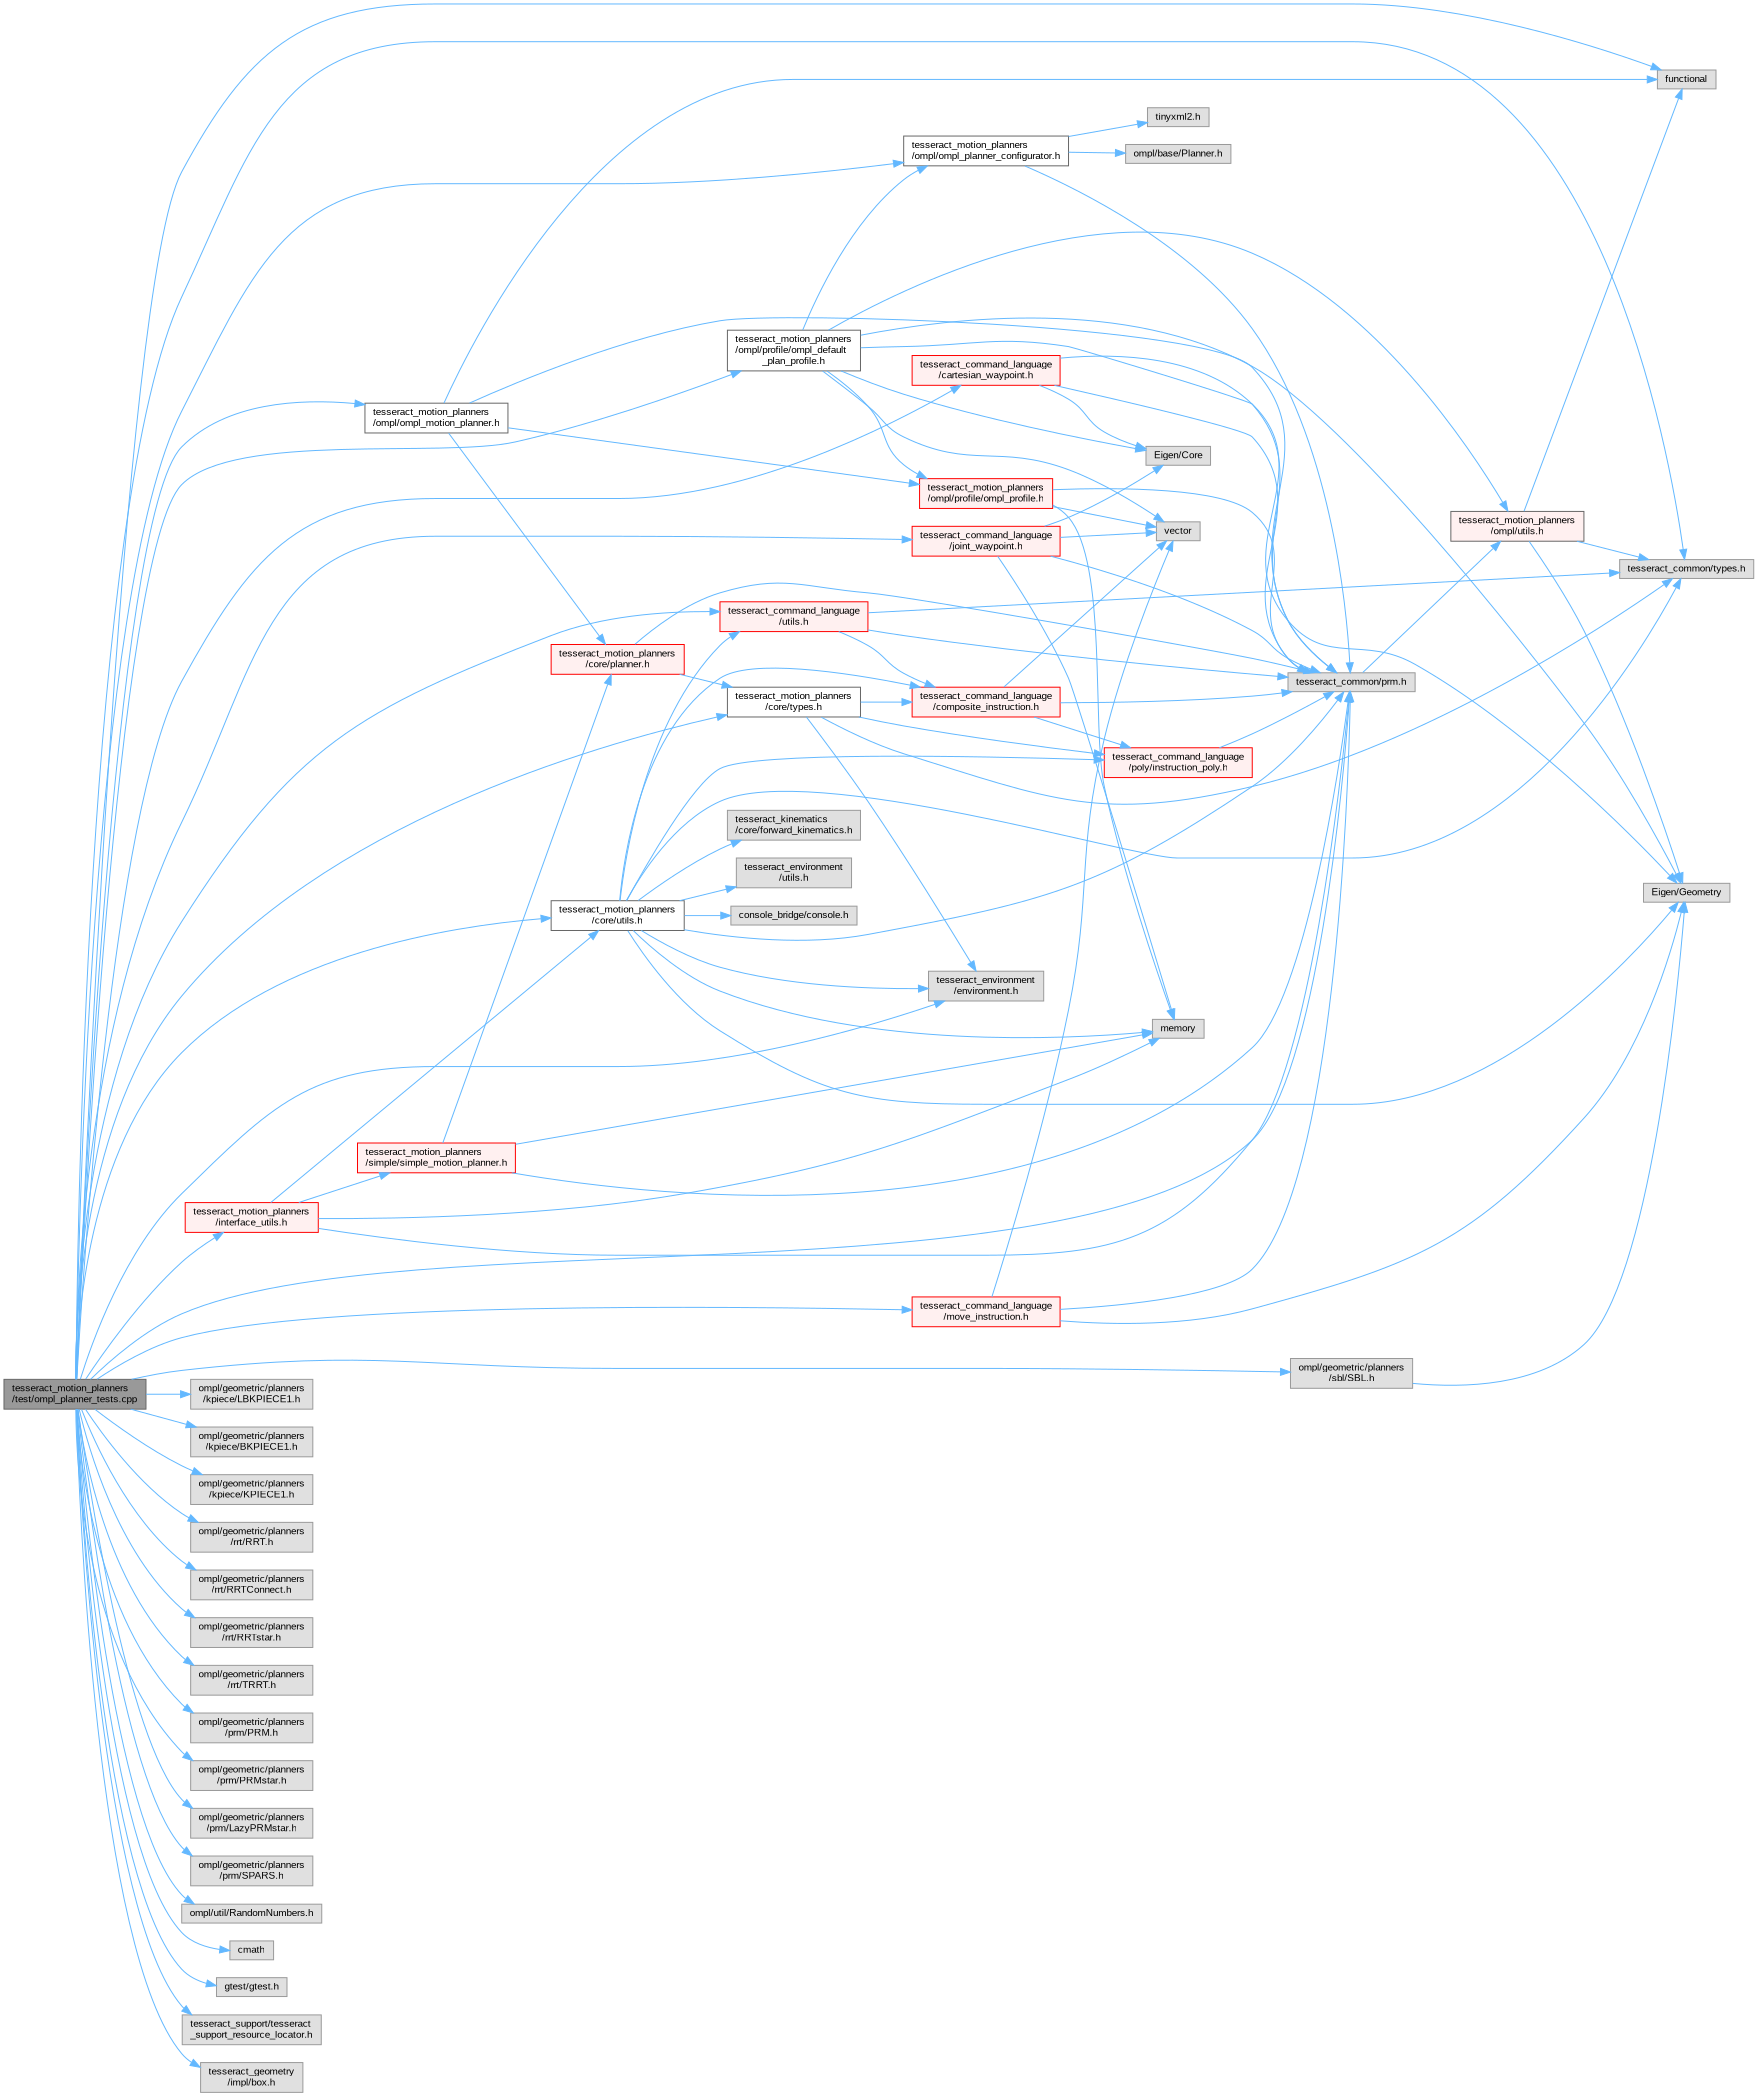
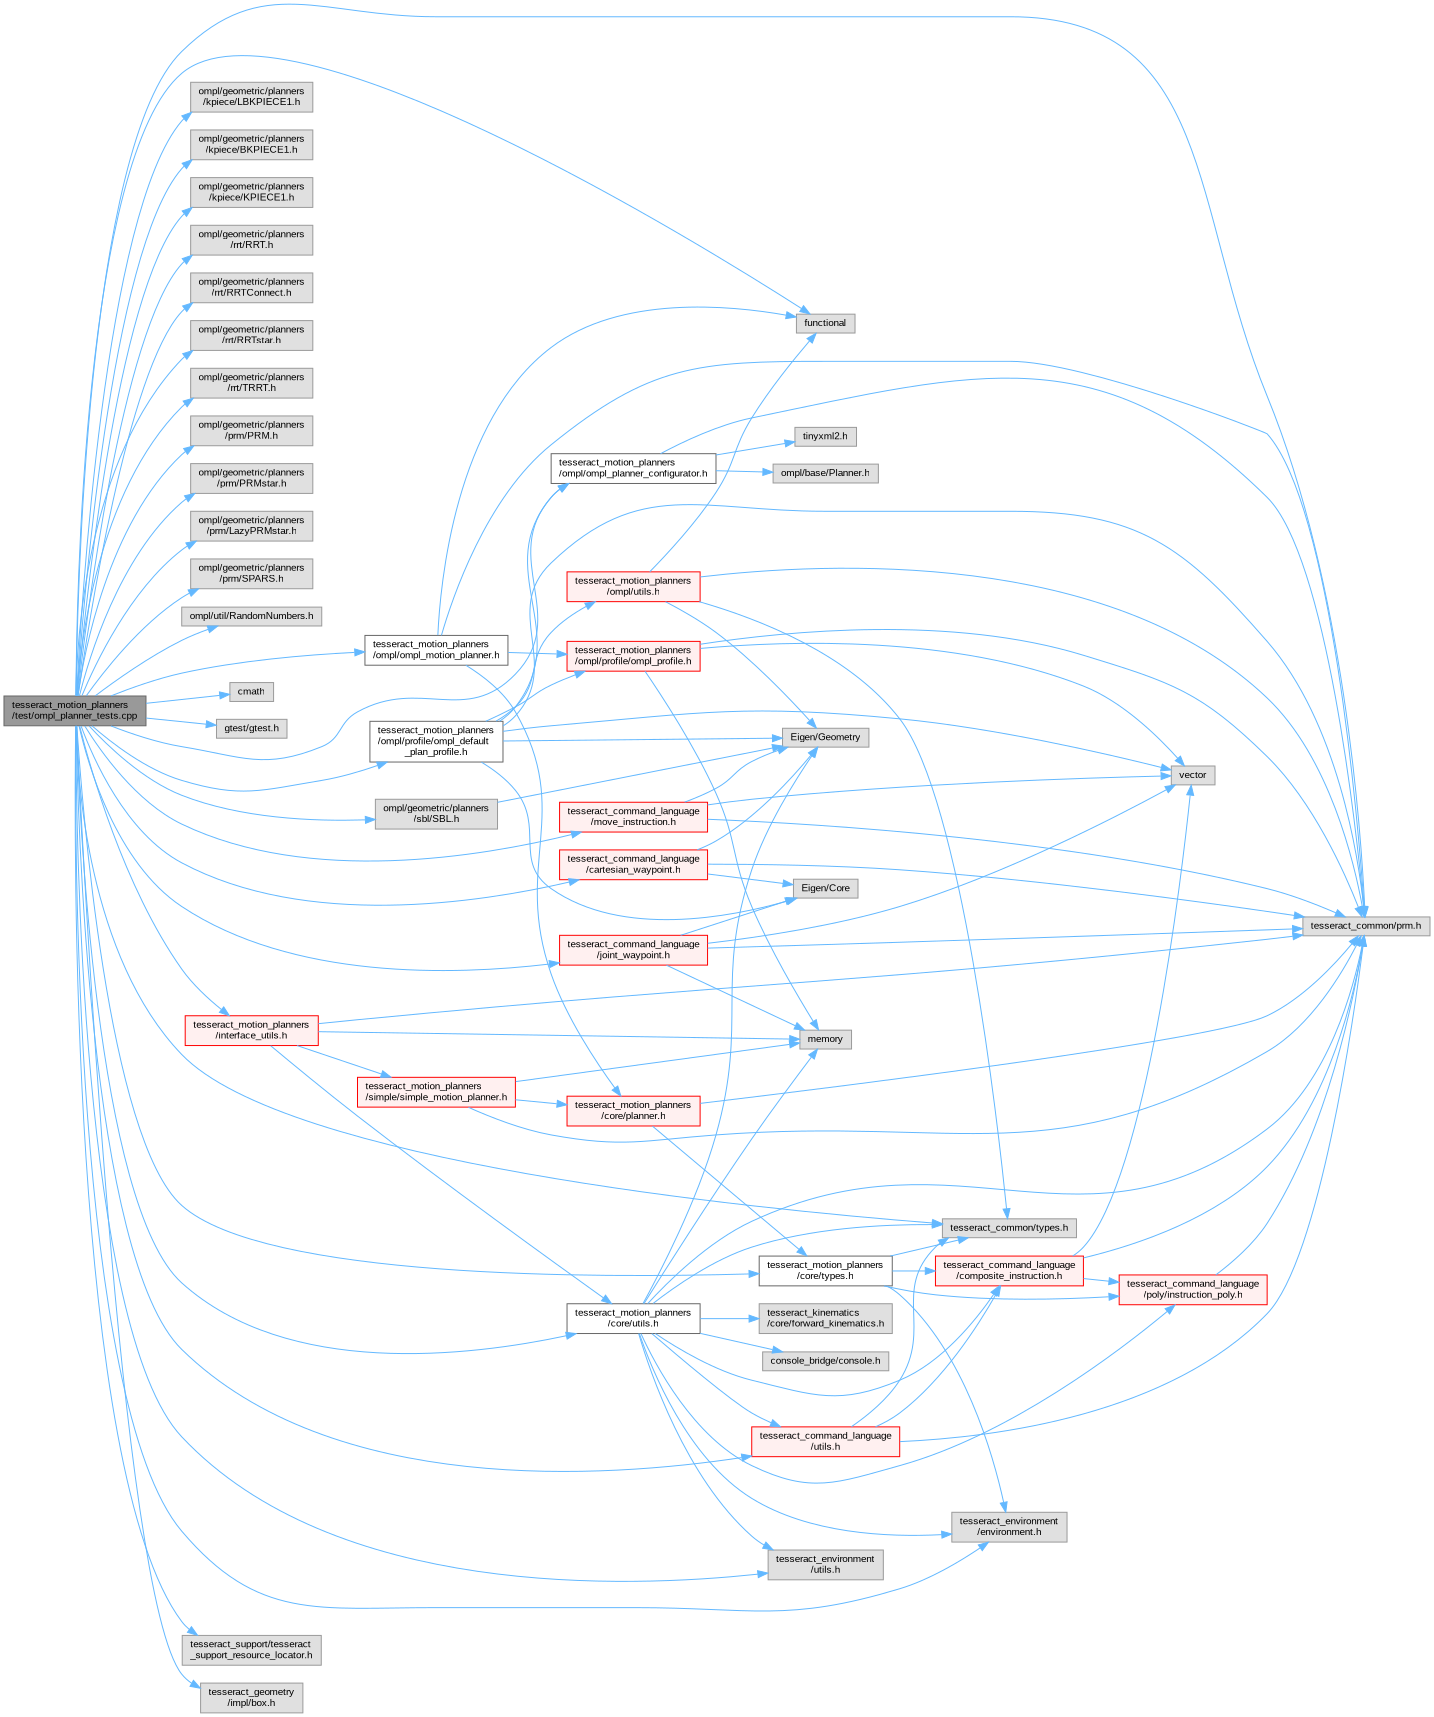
node "tesseract_motion_planners /ompl/utils.h": color grey40 -> red
edge "tesseract_common/prm.h" -> "tesseract_motion_planners /ompl/utils.h": reversed
edge "tesseract_motion_planners /test/ompl_planner_tests.cpp" -> "tesseract_environment /utils.h": added
